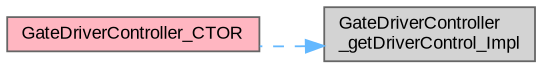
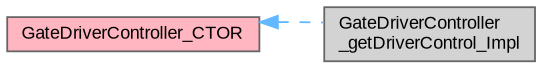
edge "GateDriverController_CTOR" -> "GateDriverController _getDriverControl_Impl": reversed
